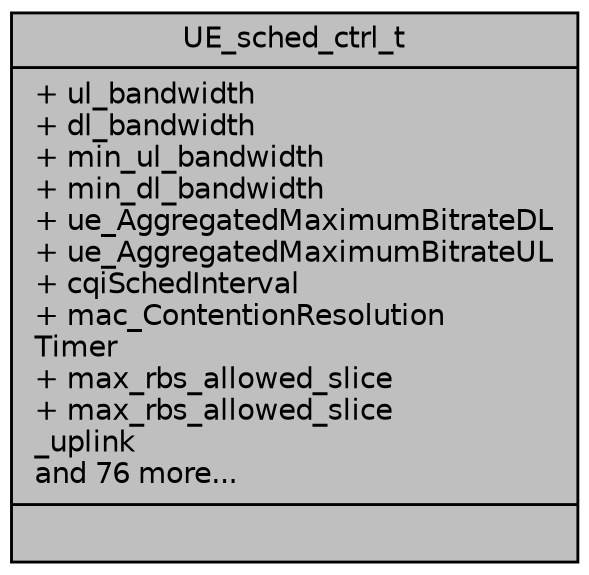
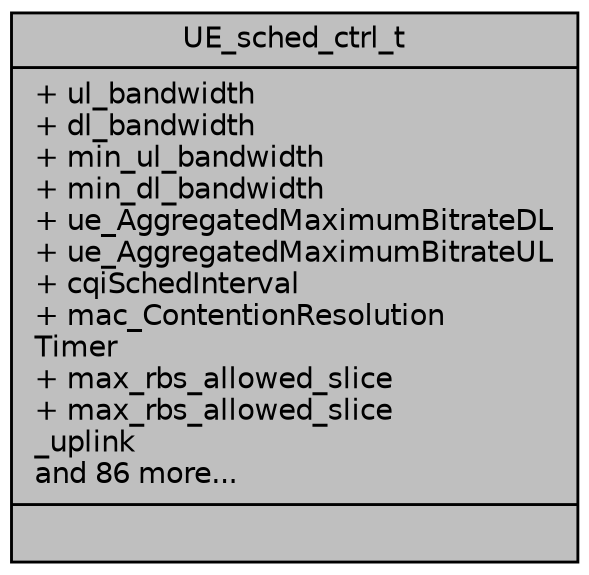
node "UE_sched_ctrl_t": text "and 76 more..." -> "and 86 more..."
